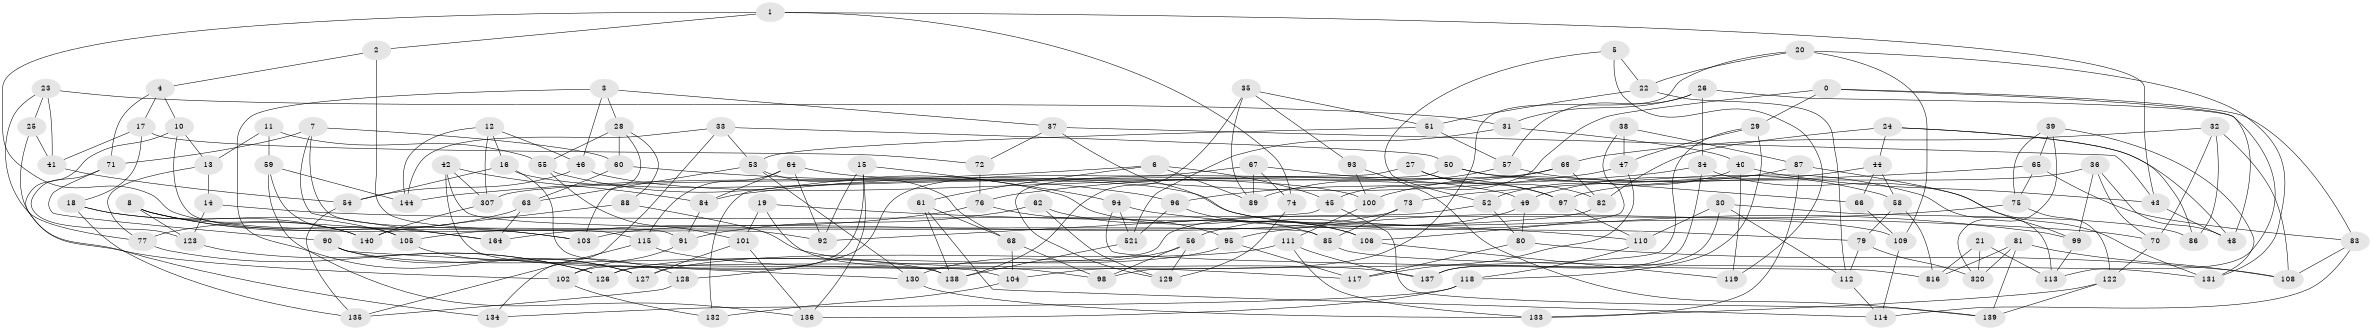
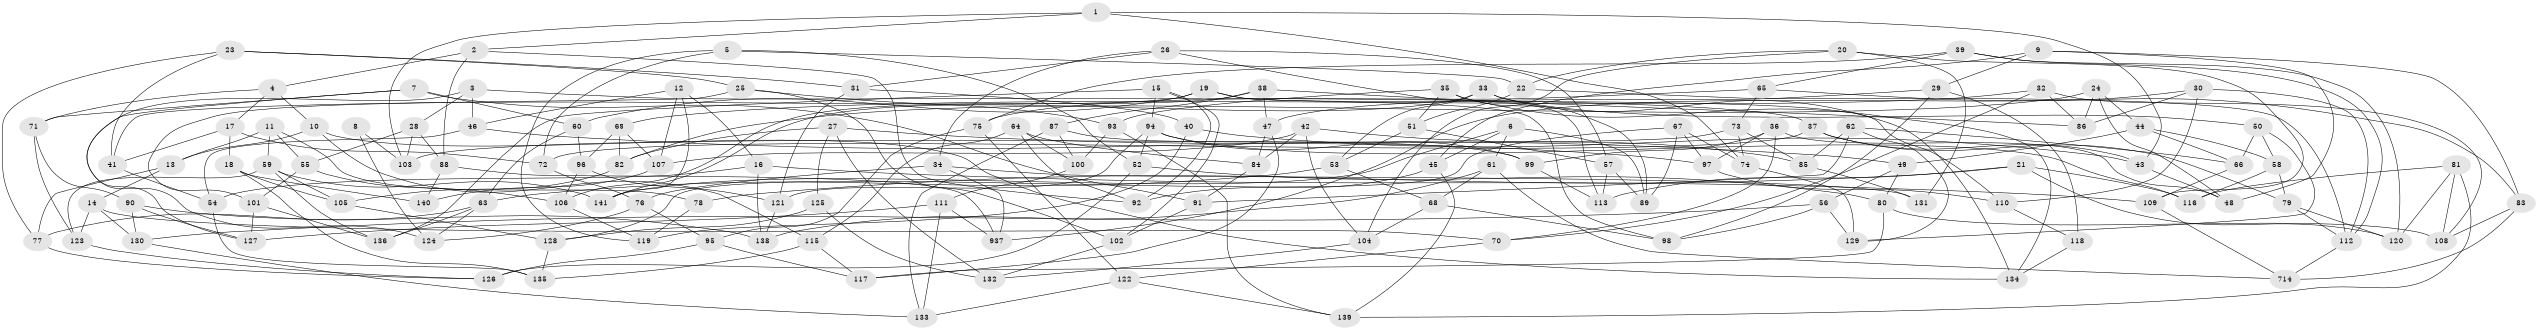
edge "5" -- "72": added
node "0": label "0" -> "9"
edge "25" -- "93": added
edge "38" -- "86": added
edge "2" -- "88": added
edge "62" -- "66": added
edge "28" -- "60": now "19" -- "60"
edge "73" -- "74": added
edge "39" -- "131": now "39" -- "112"
edge "40" -- "52": now "94" -- "52"
edge "35" -- "138": now "35" -- "134"
node "144": label "144" -> "141"
node "307": label "307" -> "107"
node "78": added
node "125": added
edge "53" -- "130": now "14" -- "130"
edge "8" -- "123": now "59" -- "123"
edge "8" -- "140": removed
node "164": label "164" -> "124"
node "521": label "521" -> "121"
node "137": label "137" -> "937"
node "816": label "816" -> "116"
node "320": label "320" -> "120"
edge "118" -- "136": now "63" -- "136"
node "114": label "114" -> "714"
